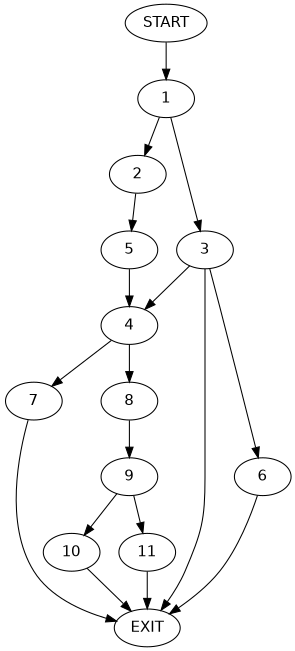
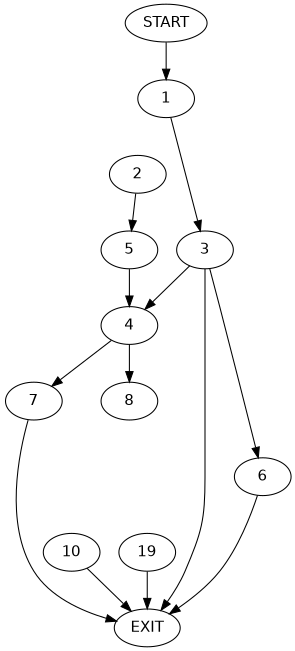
edge "1" -> "2": removed
node "9": removed
node "11": label "11" -> "19"
